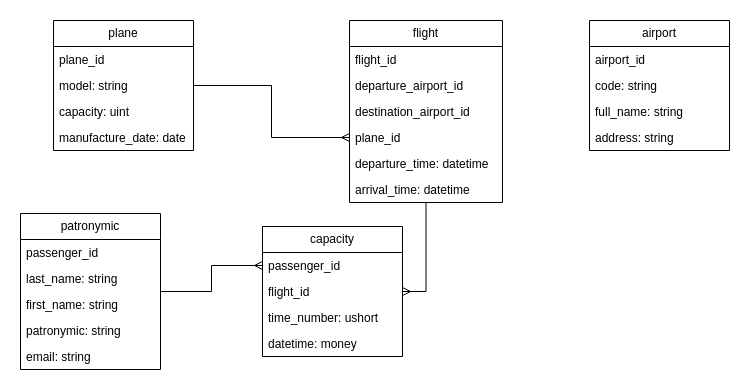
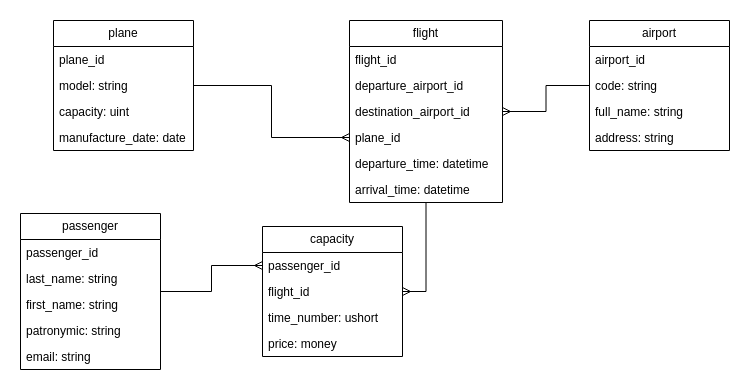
edge "airport" -> "destination_airport_id": added
node "patronymic": label "patronymic" -> "passenger"
node "datetime: money": label "datetime: money" -> "price: money"
